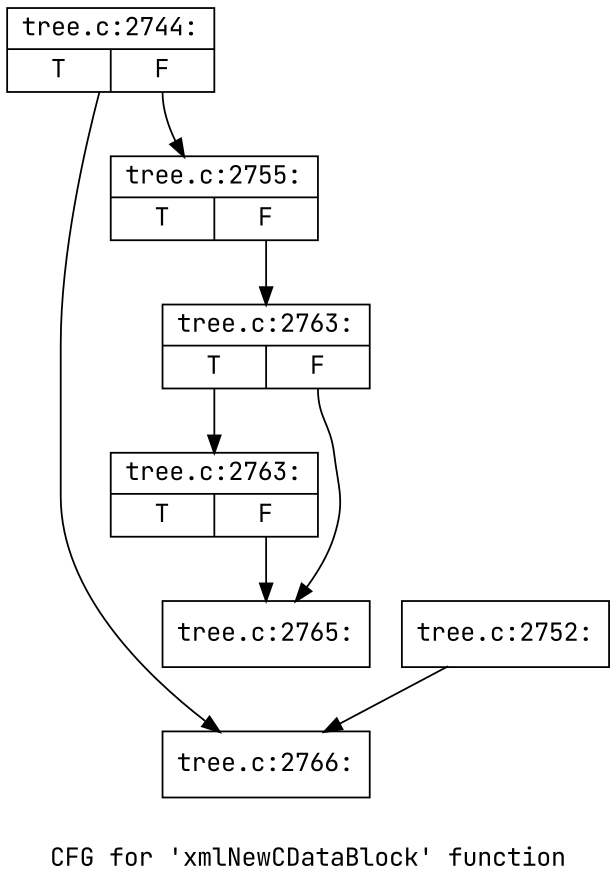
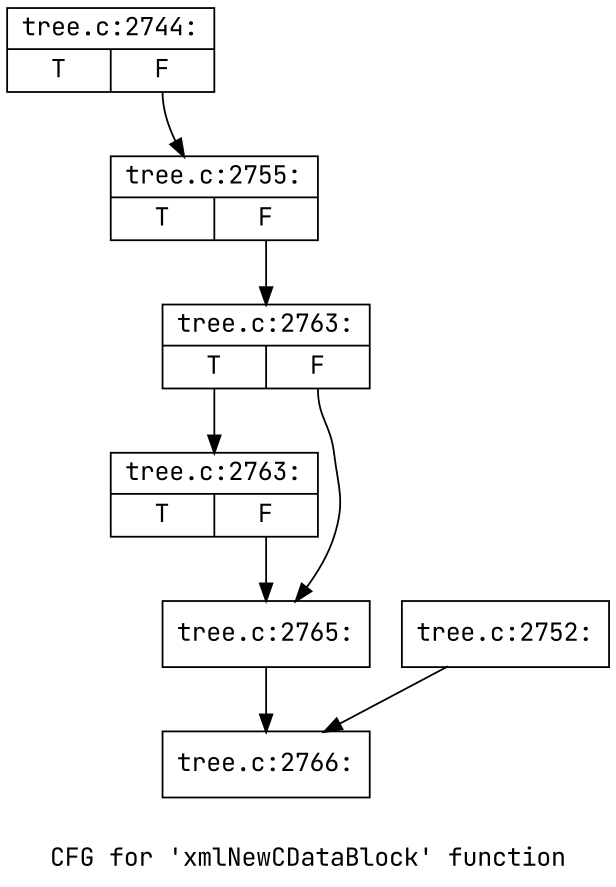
edge "tree.c:2744:" -> "tree.c:2766:": now "tree.c:2765:" -> "tree.c:2766:"
